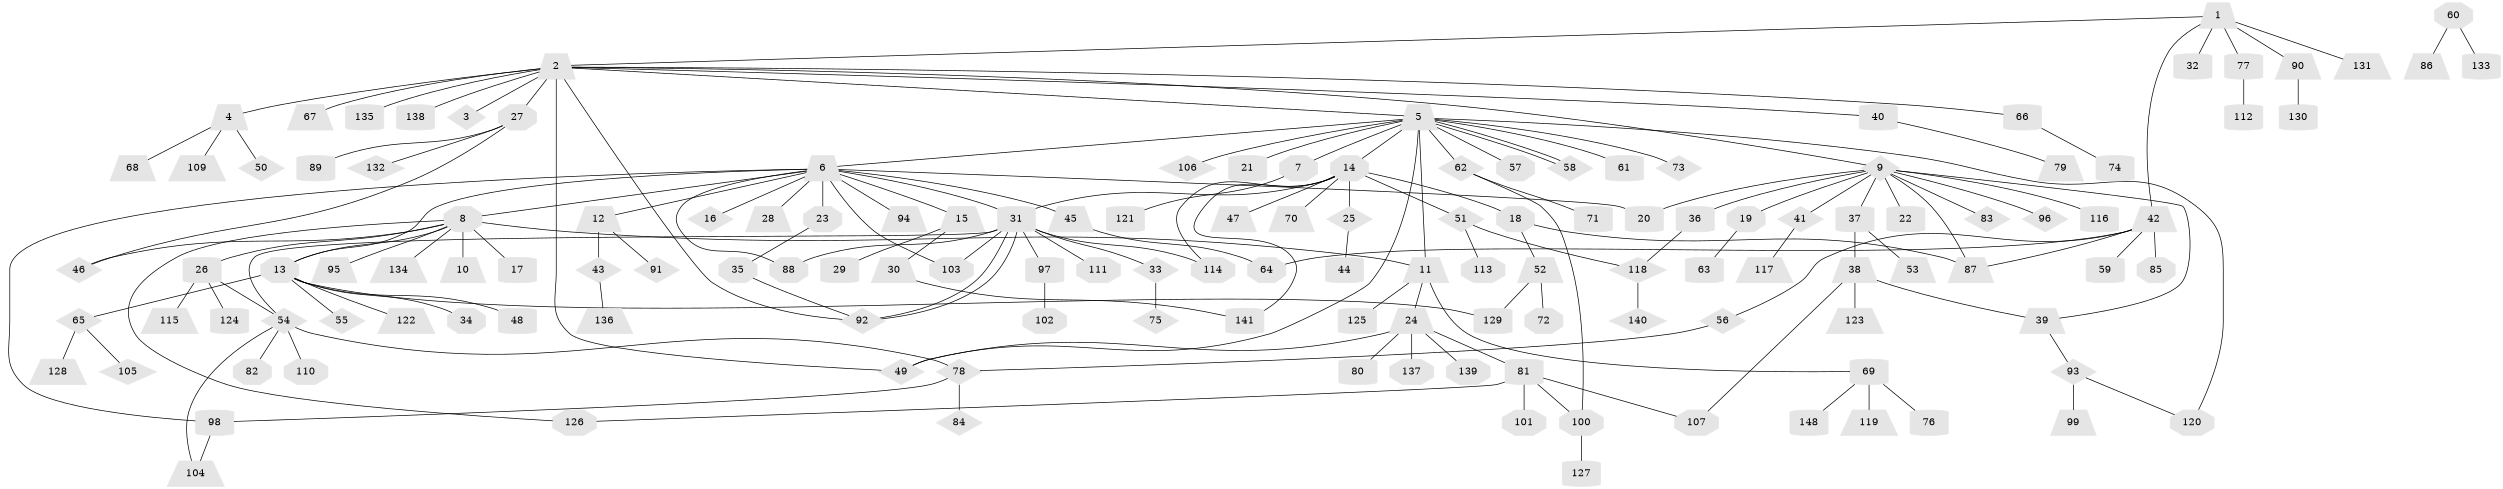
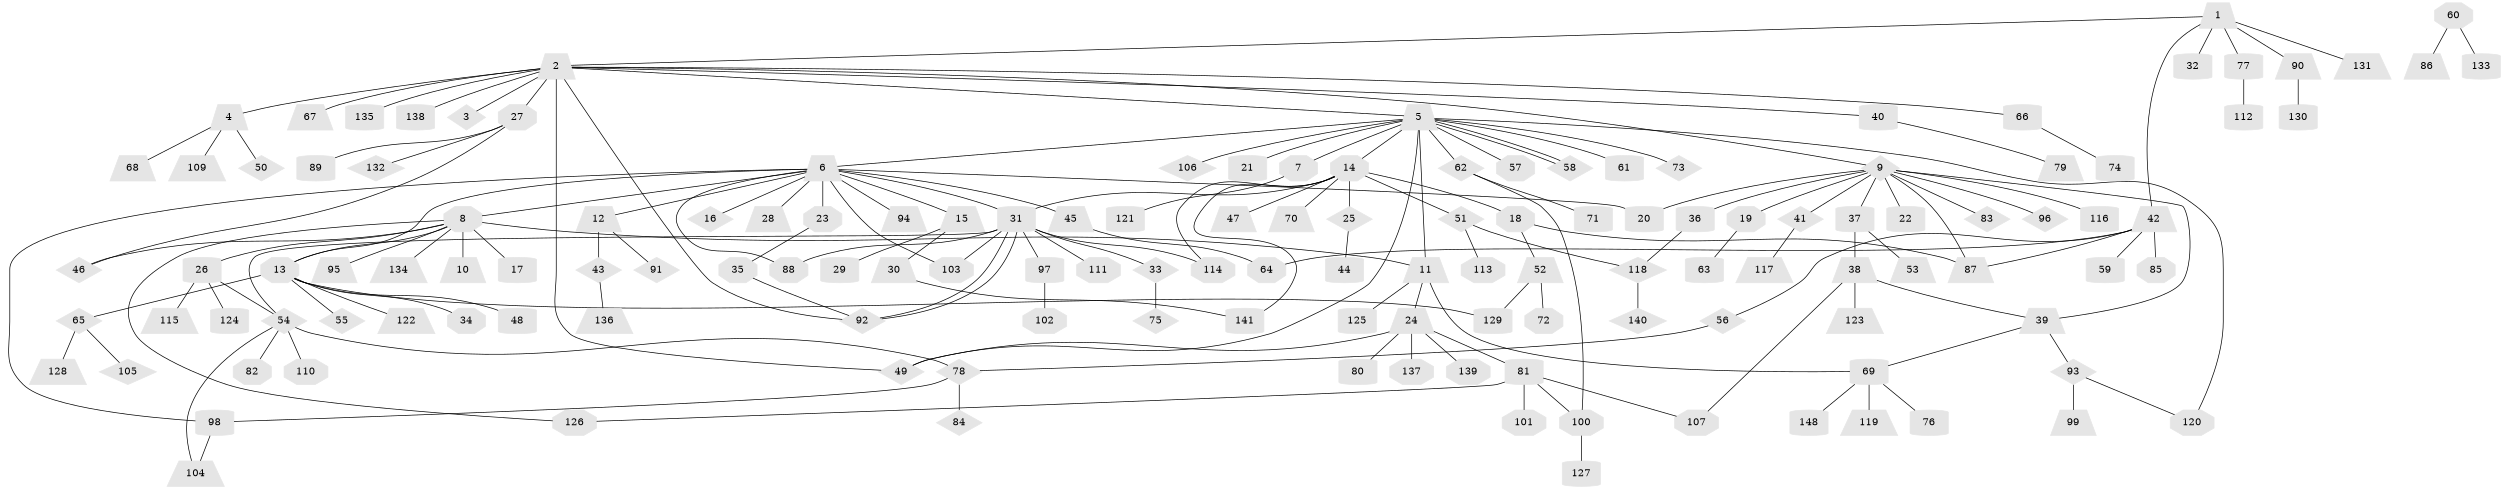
edge "39" -- "69": added
